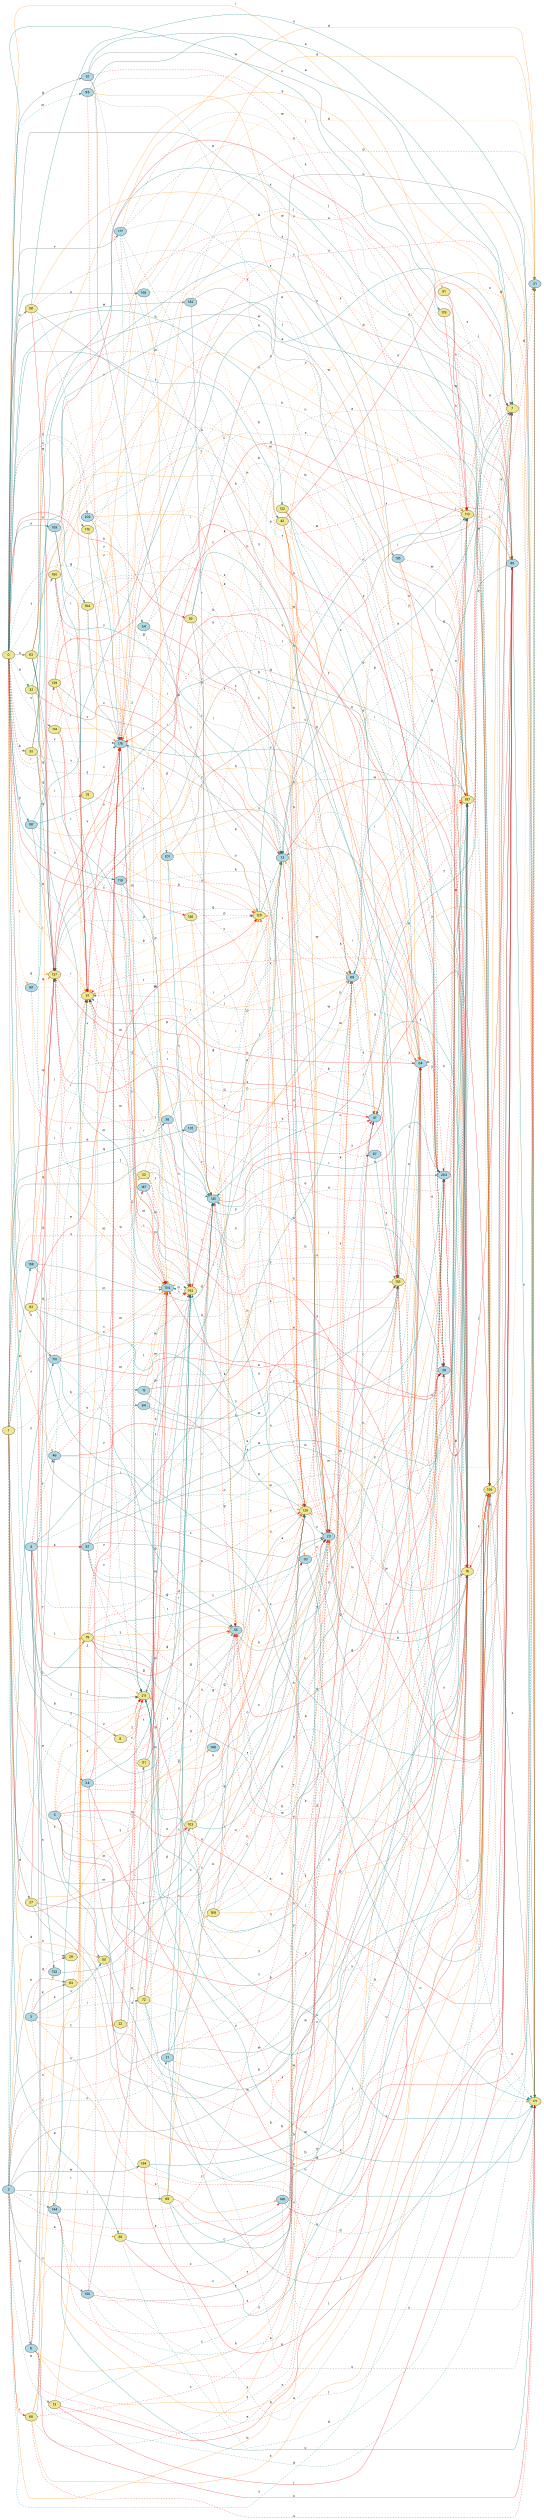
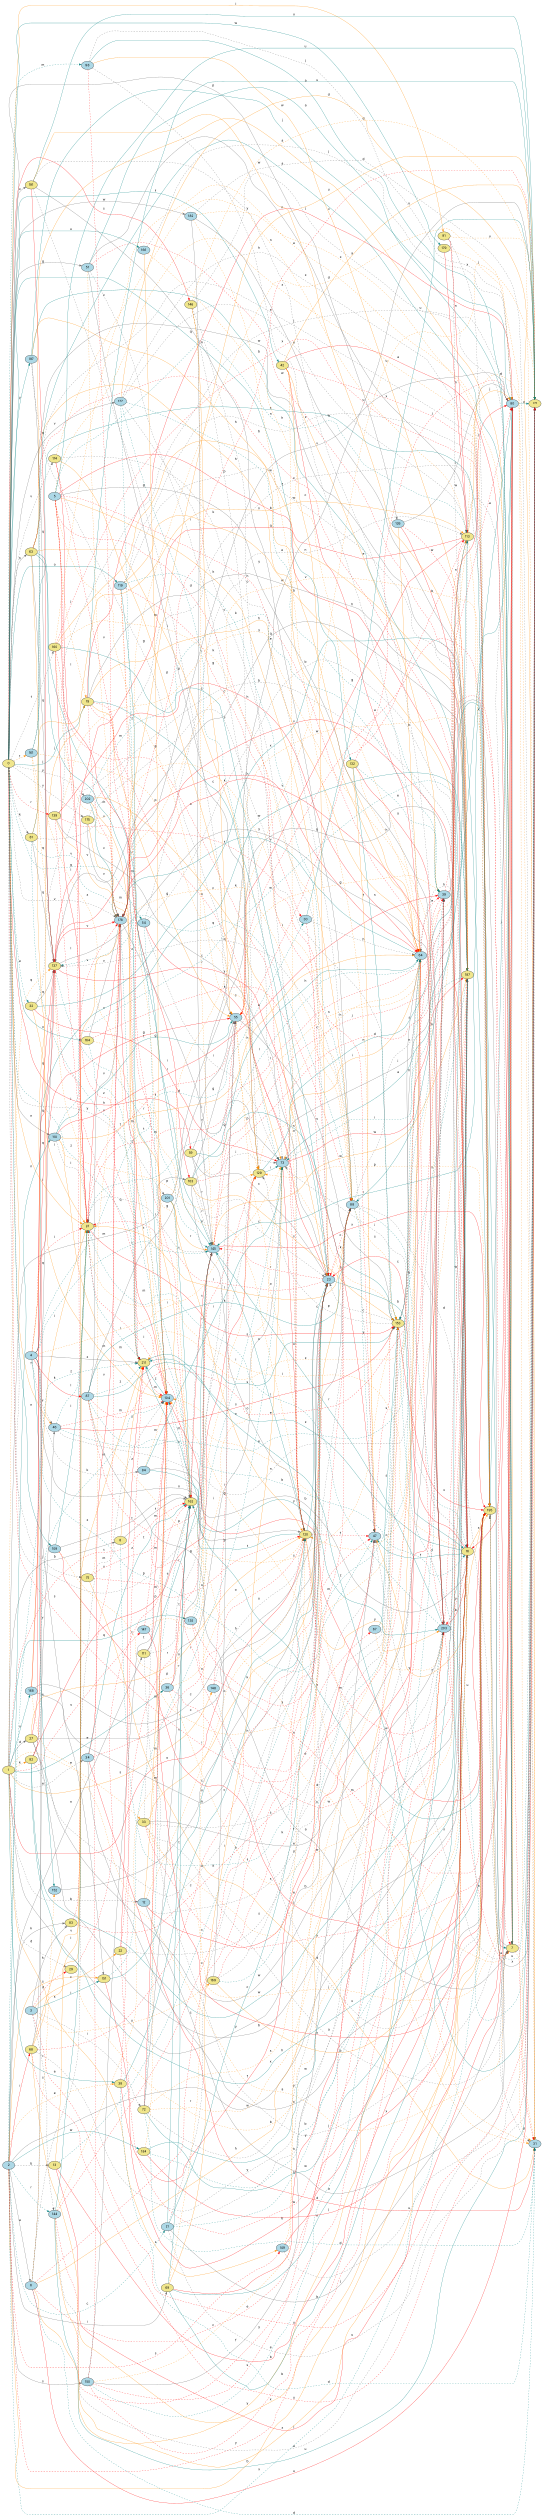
edge "132" -> "30": now "132" -> "64"
